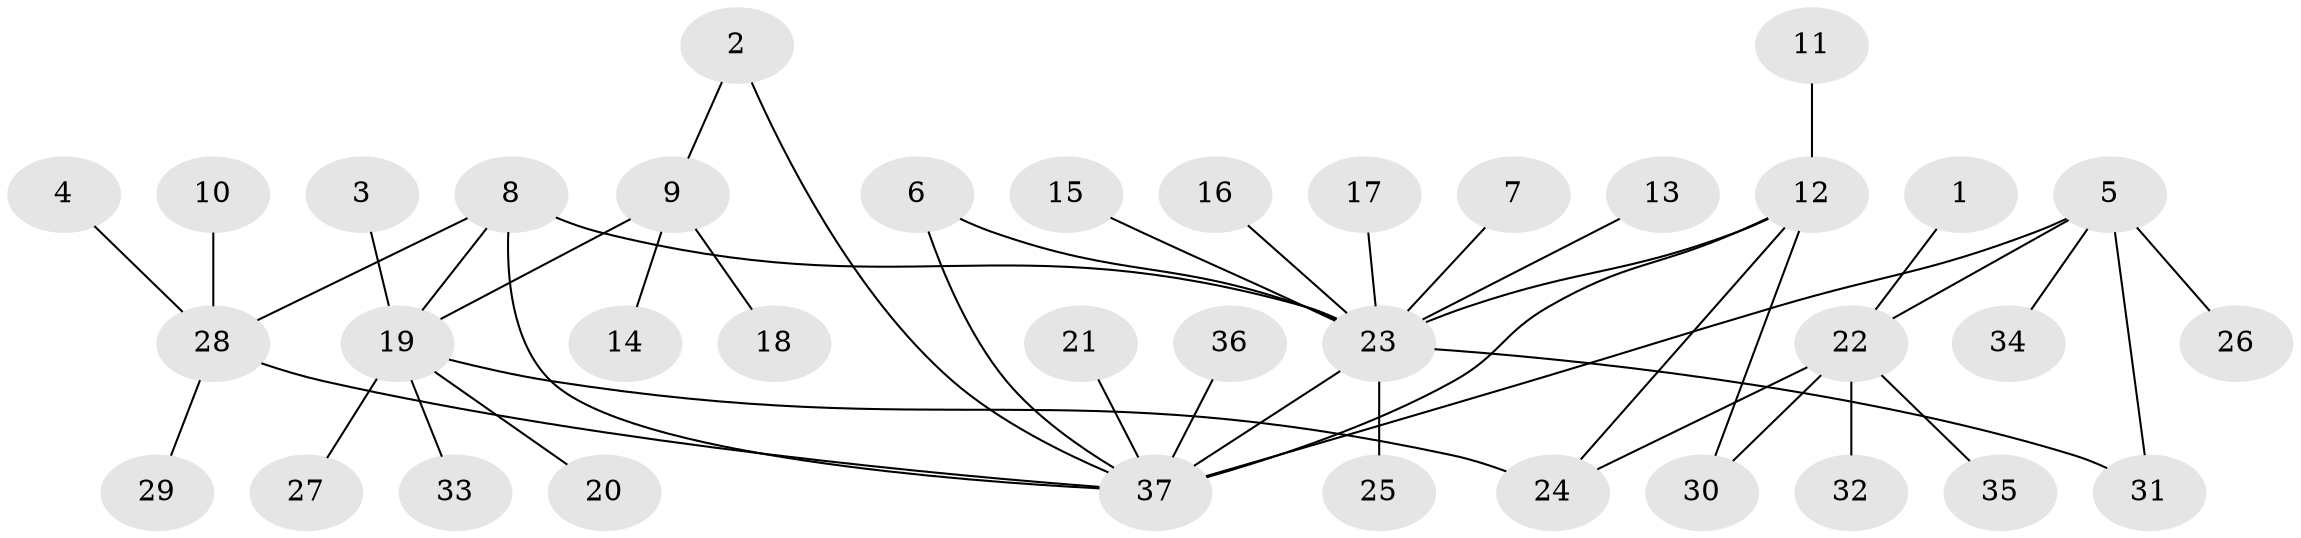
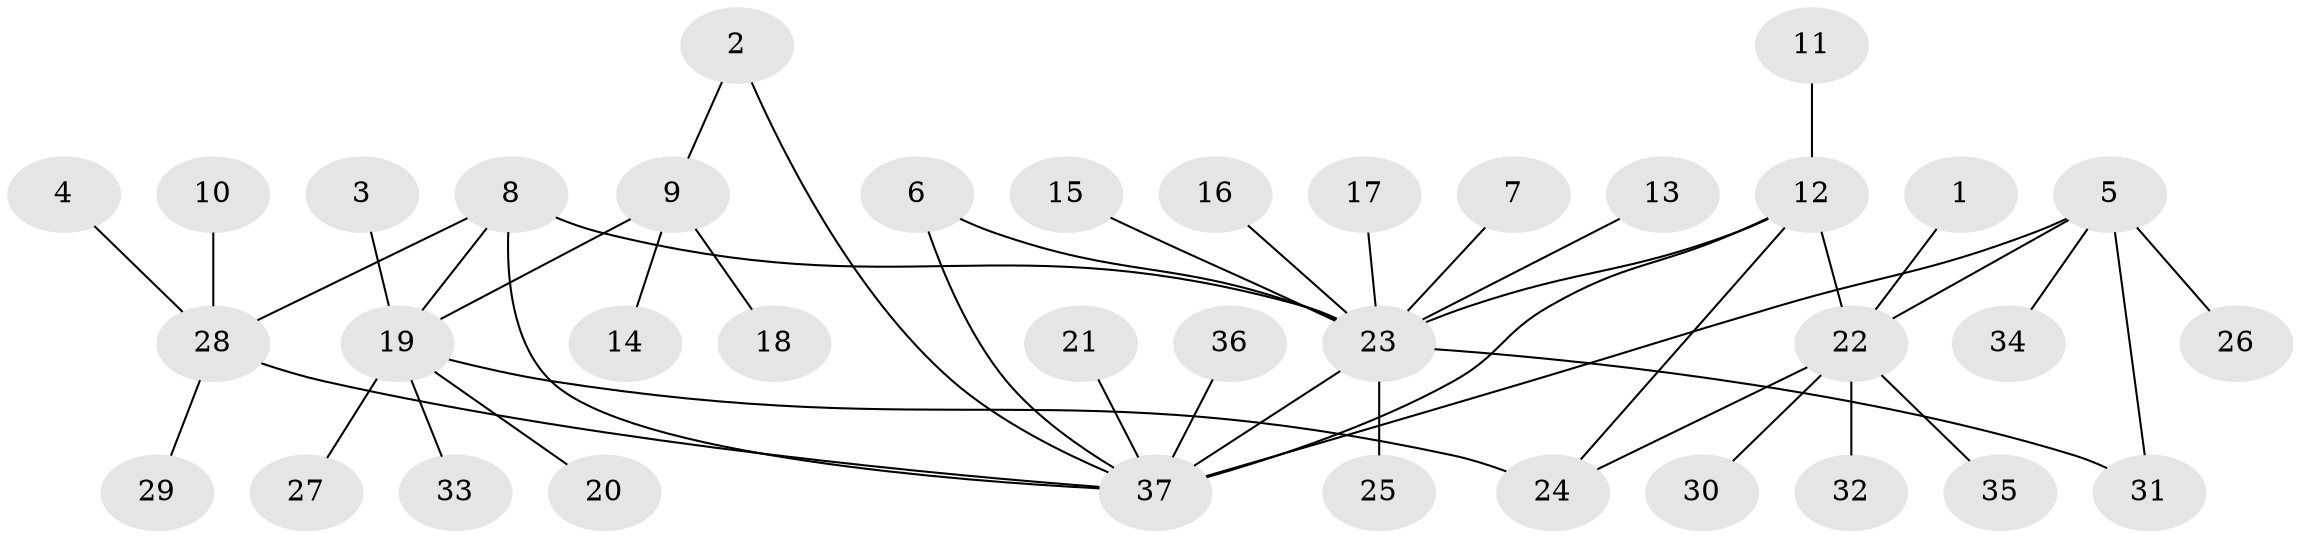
edge "12" -- "30": now "12" -- "22"
